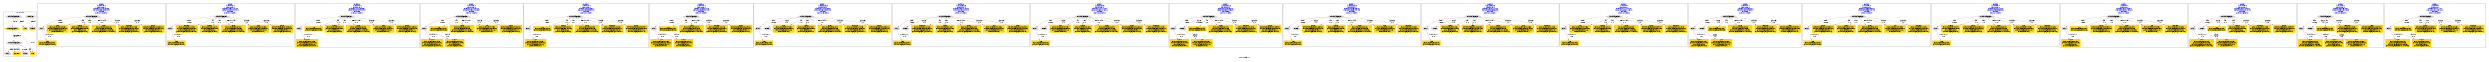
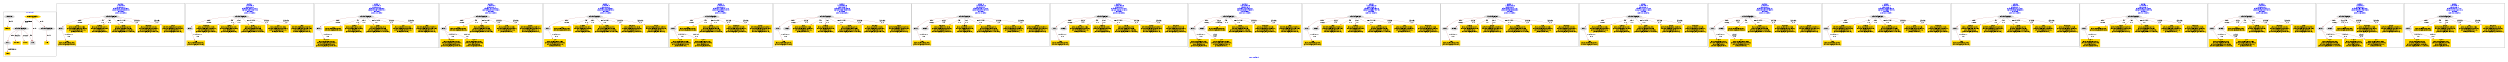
edge "CulturalHeritageObject2" -> "EuropeanaAggregation1": reversed
node "AUTHOR": added
node "CAPTION": fillcolor lightgray -> gold
node "TITLE": fillcolor gold -> lightgray
